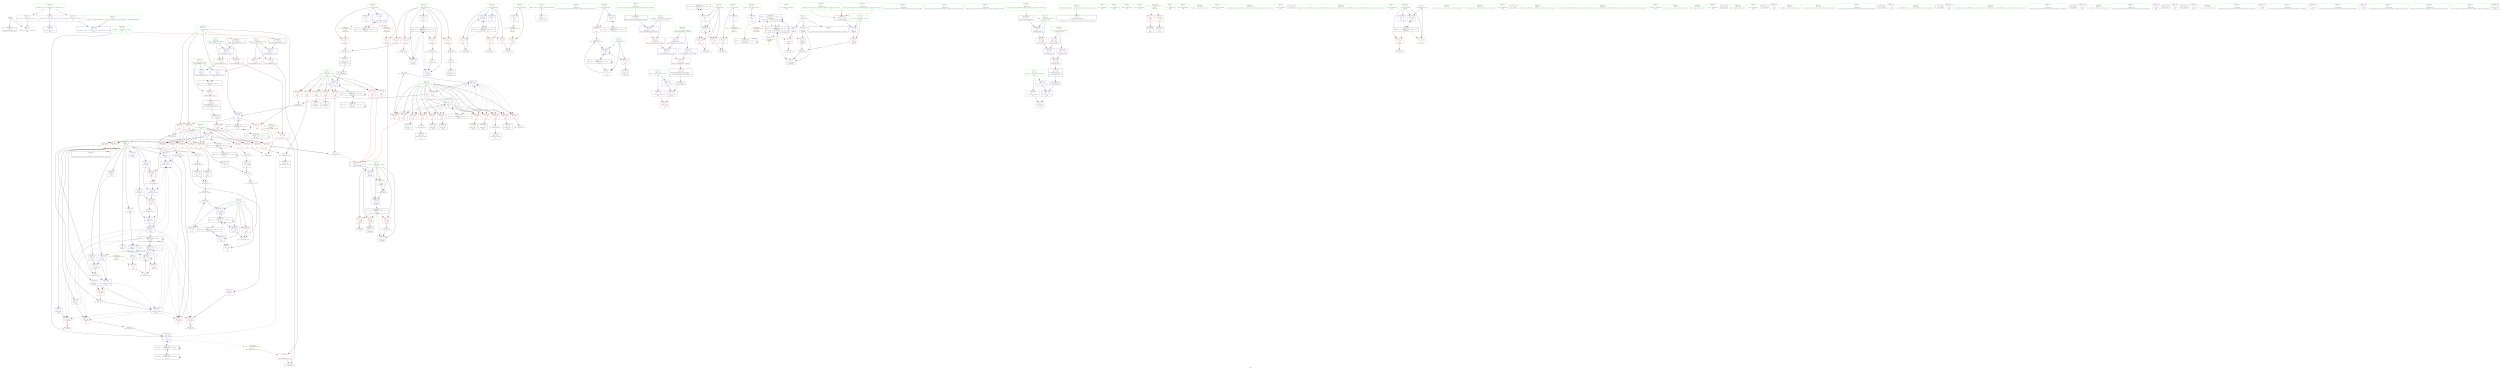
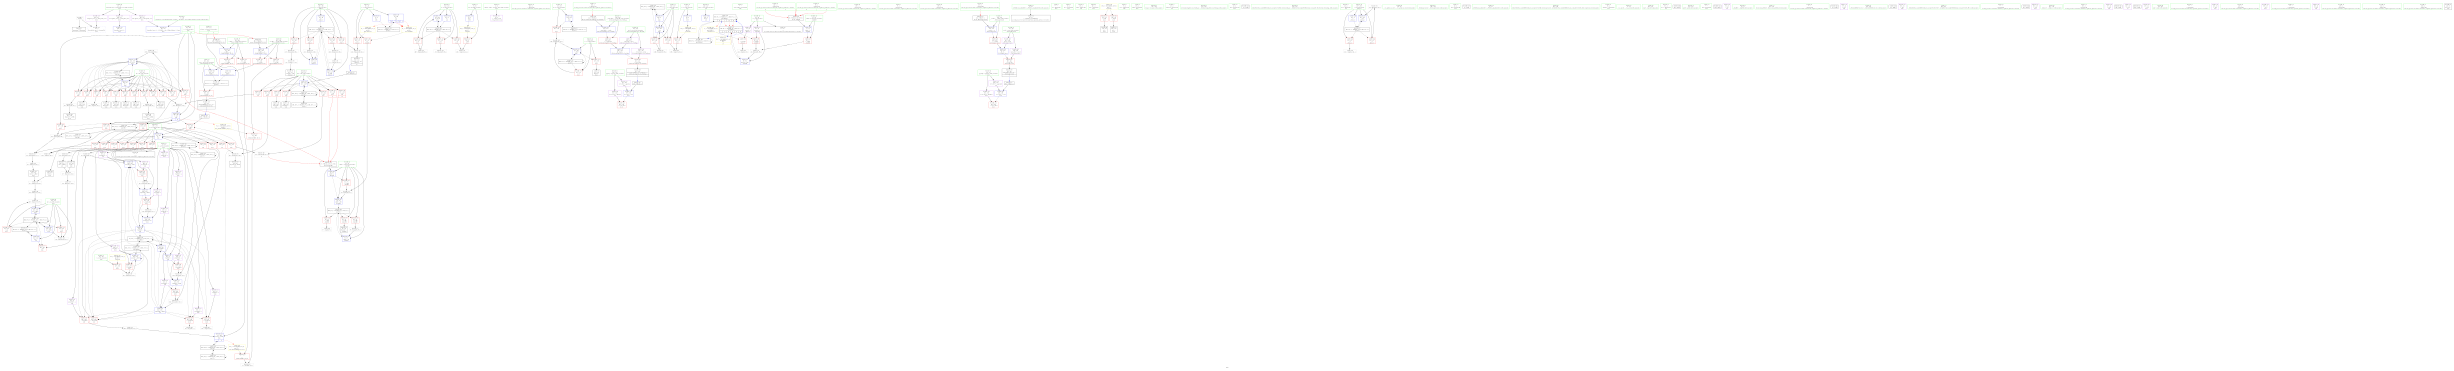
edge "NodeID: 180" -> "NodeID: 261": reversed
